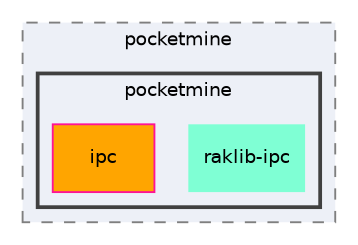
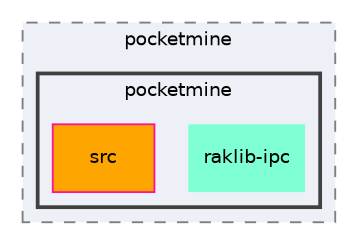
node "ipc": label "ipc" -> "src"
